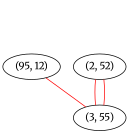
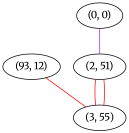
node "(0, 0)": added
node "(95, 12)": label "(95, 12)" -> "(93, 12)"
node "(2, 52)": label "(2, 52)" -> "(2, 51)"
